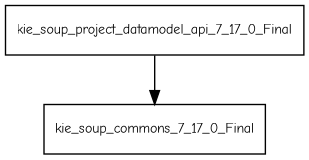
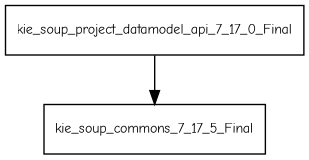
node "kie_soup_commons_7_17_0_Final": label "kie_soup_commons_7_17_0_Final" -> "kie_soup_commons_7_17_5_Final"
